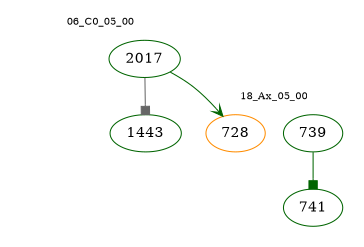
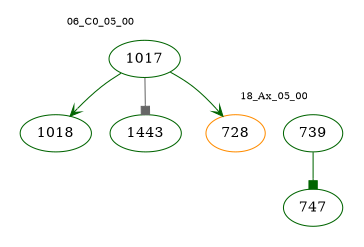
node "2017": label "2017" -> "1017"
node "1018": added
node "741": label "741" -> "747"
